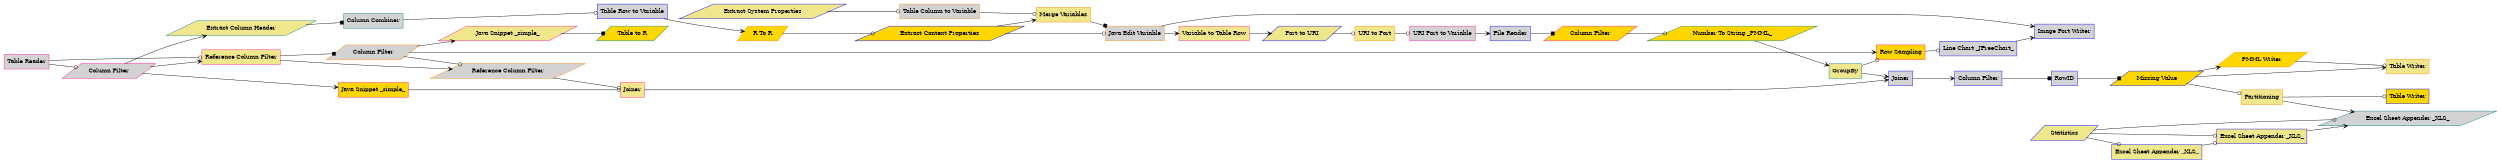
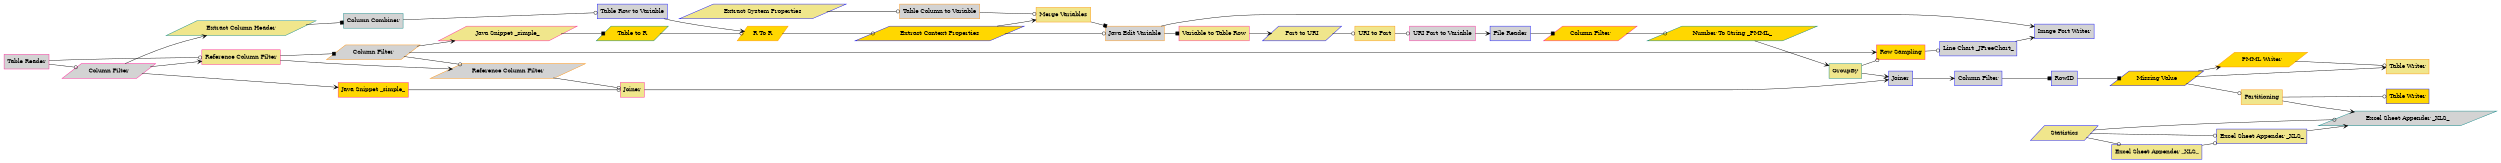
edge "Table to R" -> "R To R": added
edge "Java Edit Variable" -> "Variable to Table Row": arrowhead vee -> box
